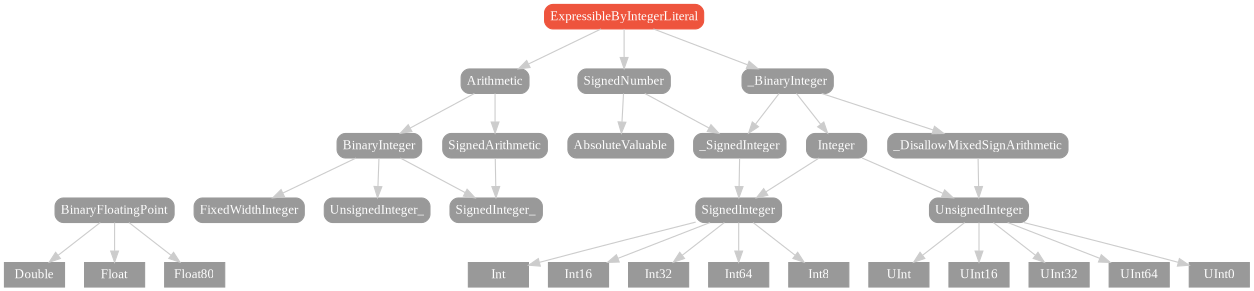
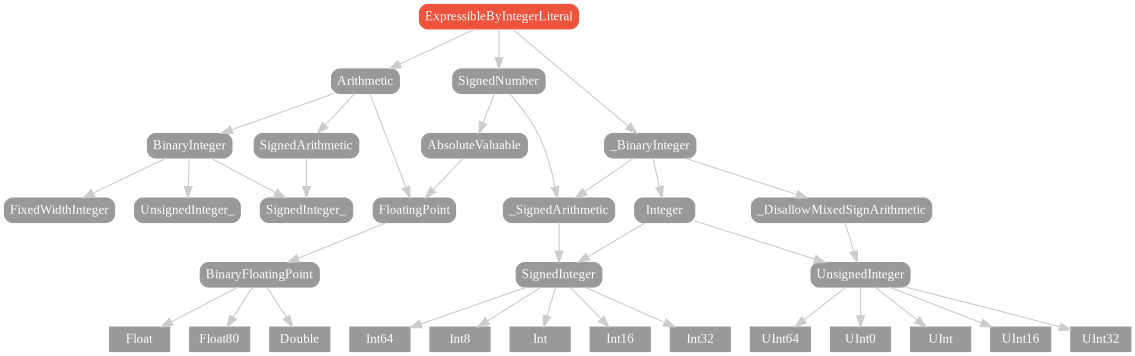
node "_SignedInteger": label "_SignedInteger" -> "_SignedArithmetic"
node "FloatingPoint": added
